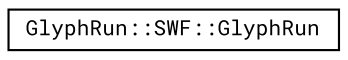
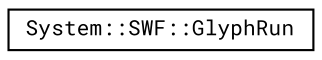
node "GlyphRun::SWF::GlyphRun": label "GlyphRun::SWF::GlyphRun" -> "System::SWF::GlyphRun"
